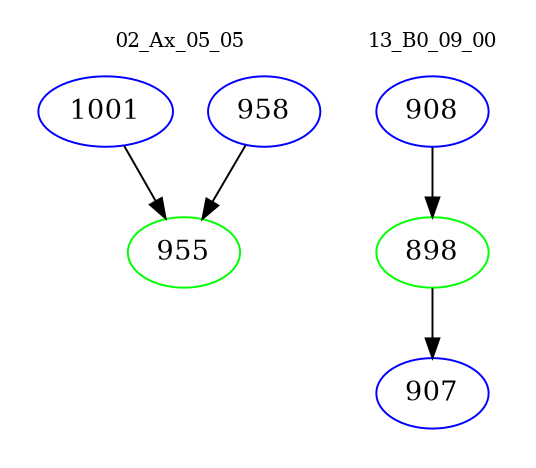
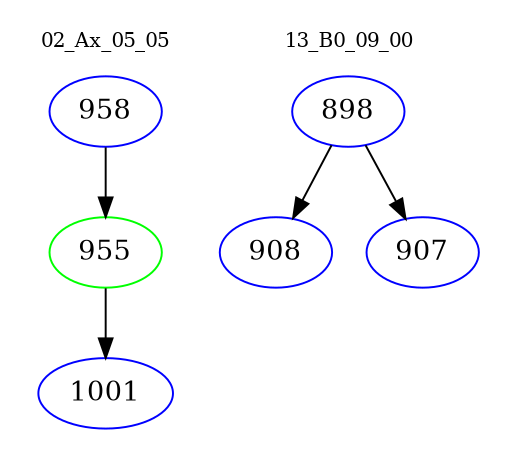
edge "908" -> "898": reversed
edge "1001" -> "955": reversed
node "898": color green -> blue
